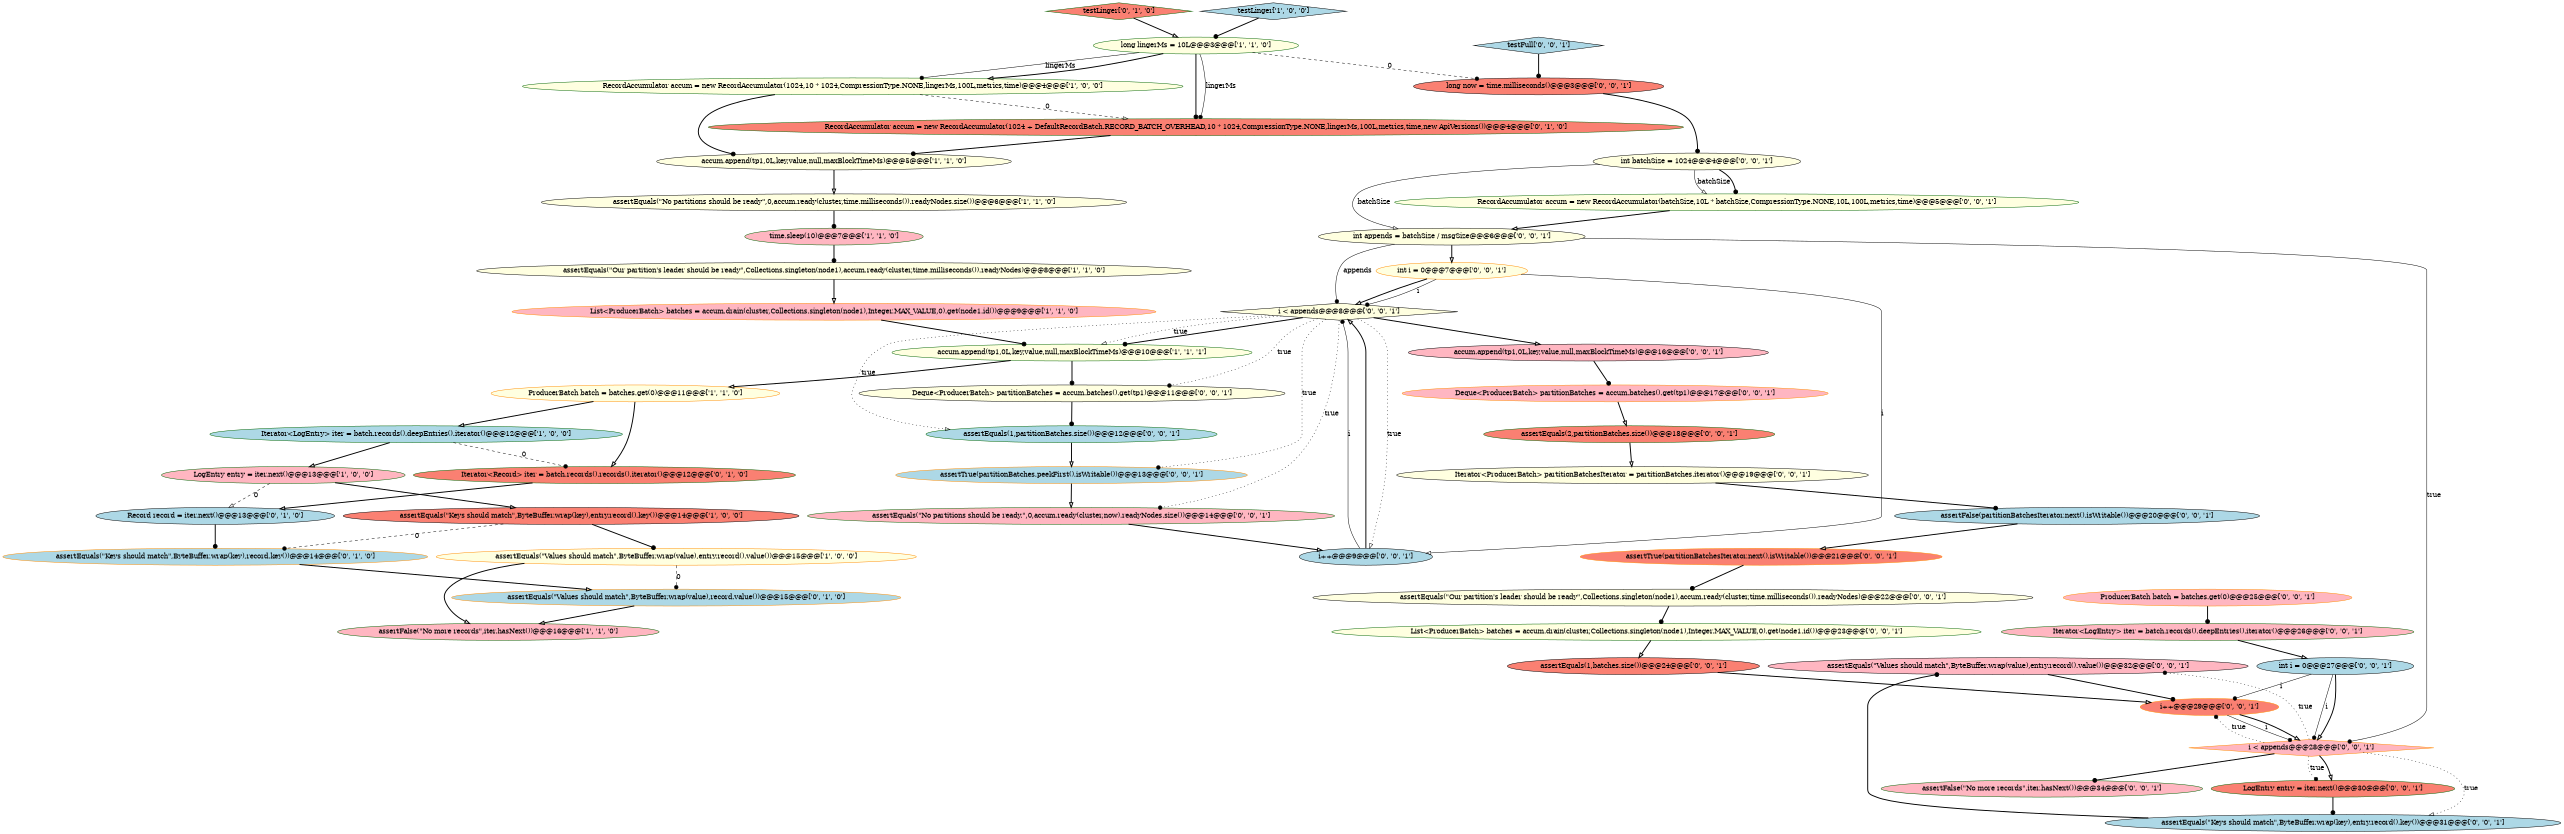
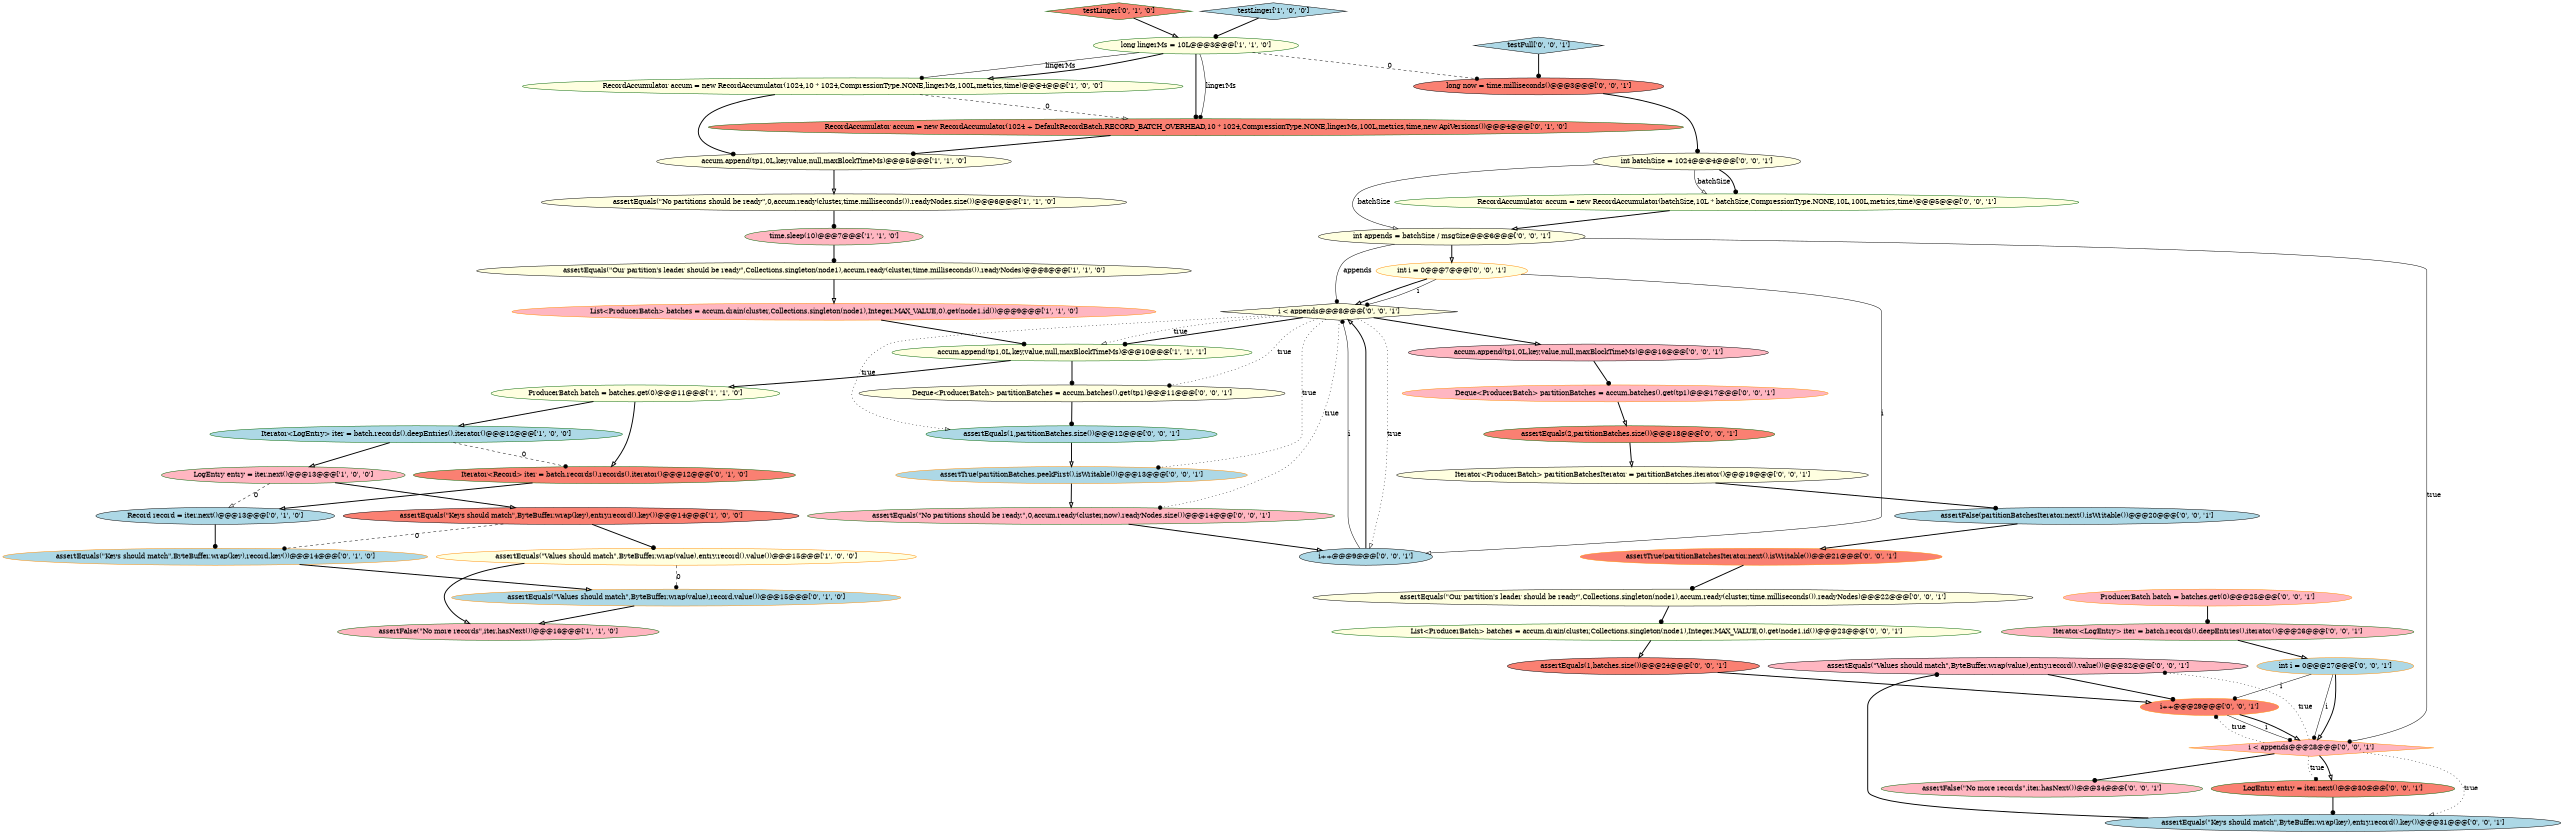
node "ProducerBatch batch = batches.get(0)@@@11@@@['1', '1', '0']": color darkorange -> darkgreen
node "int i = 0@@@27@@@['0', '0', '1']": color black -> darkorange
